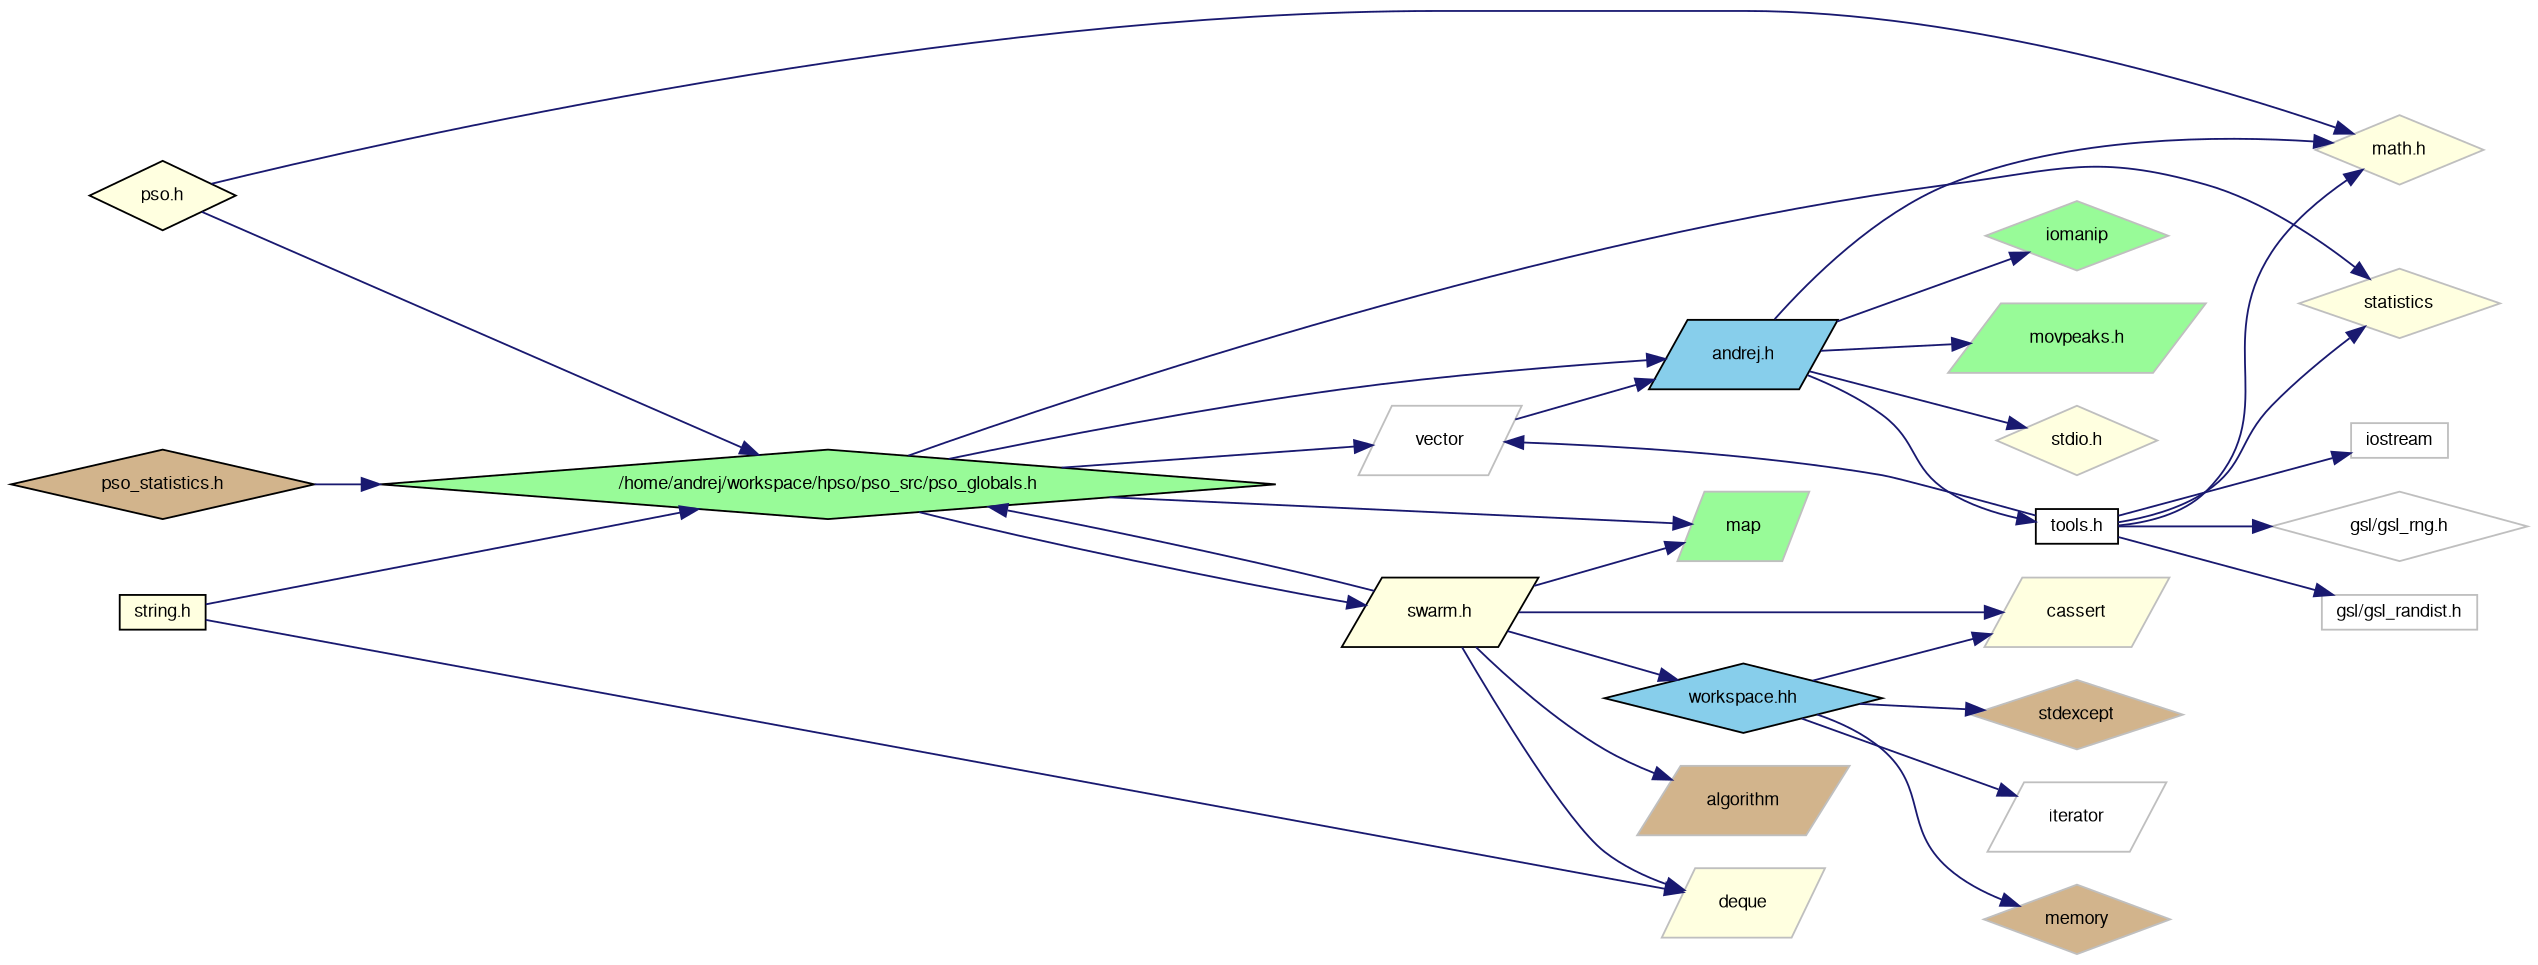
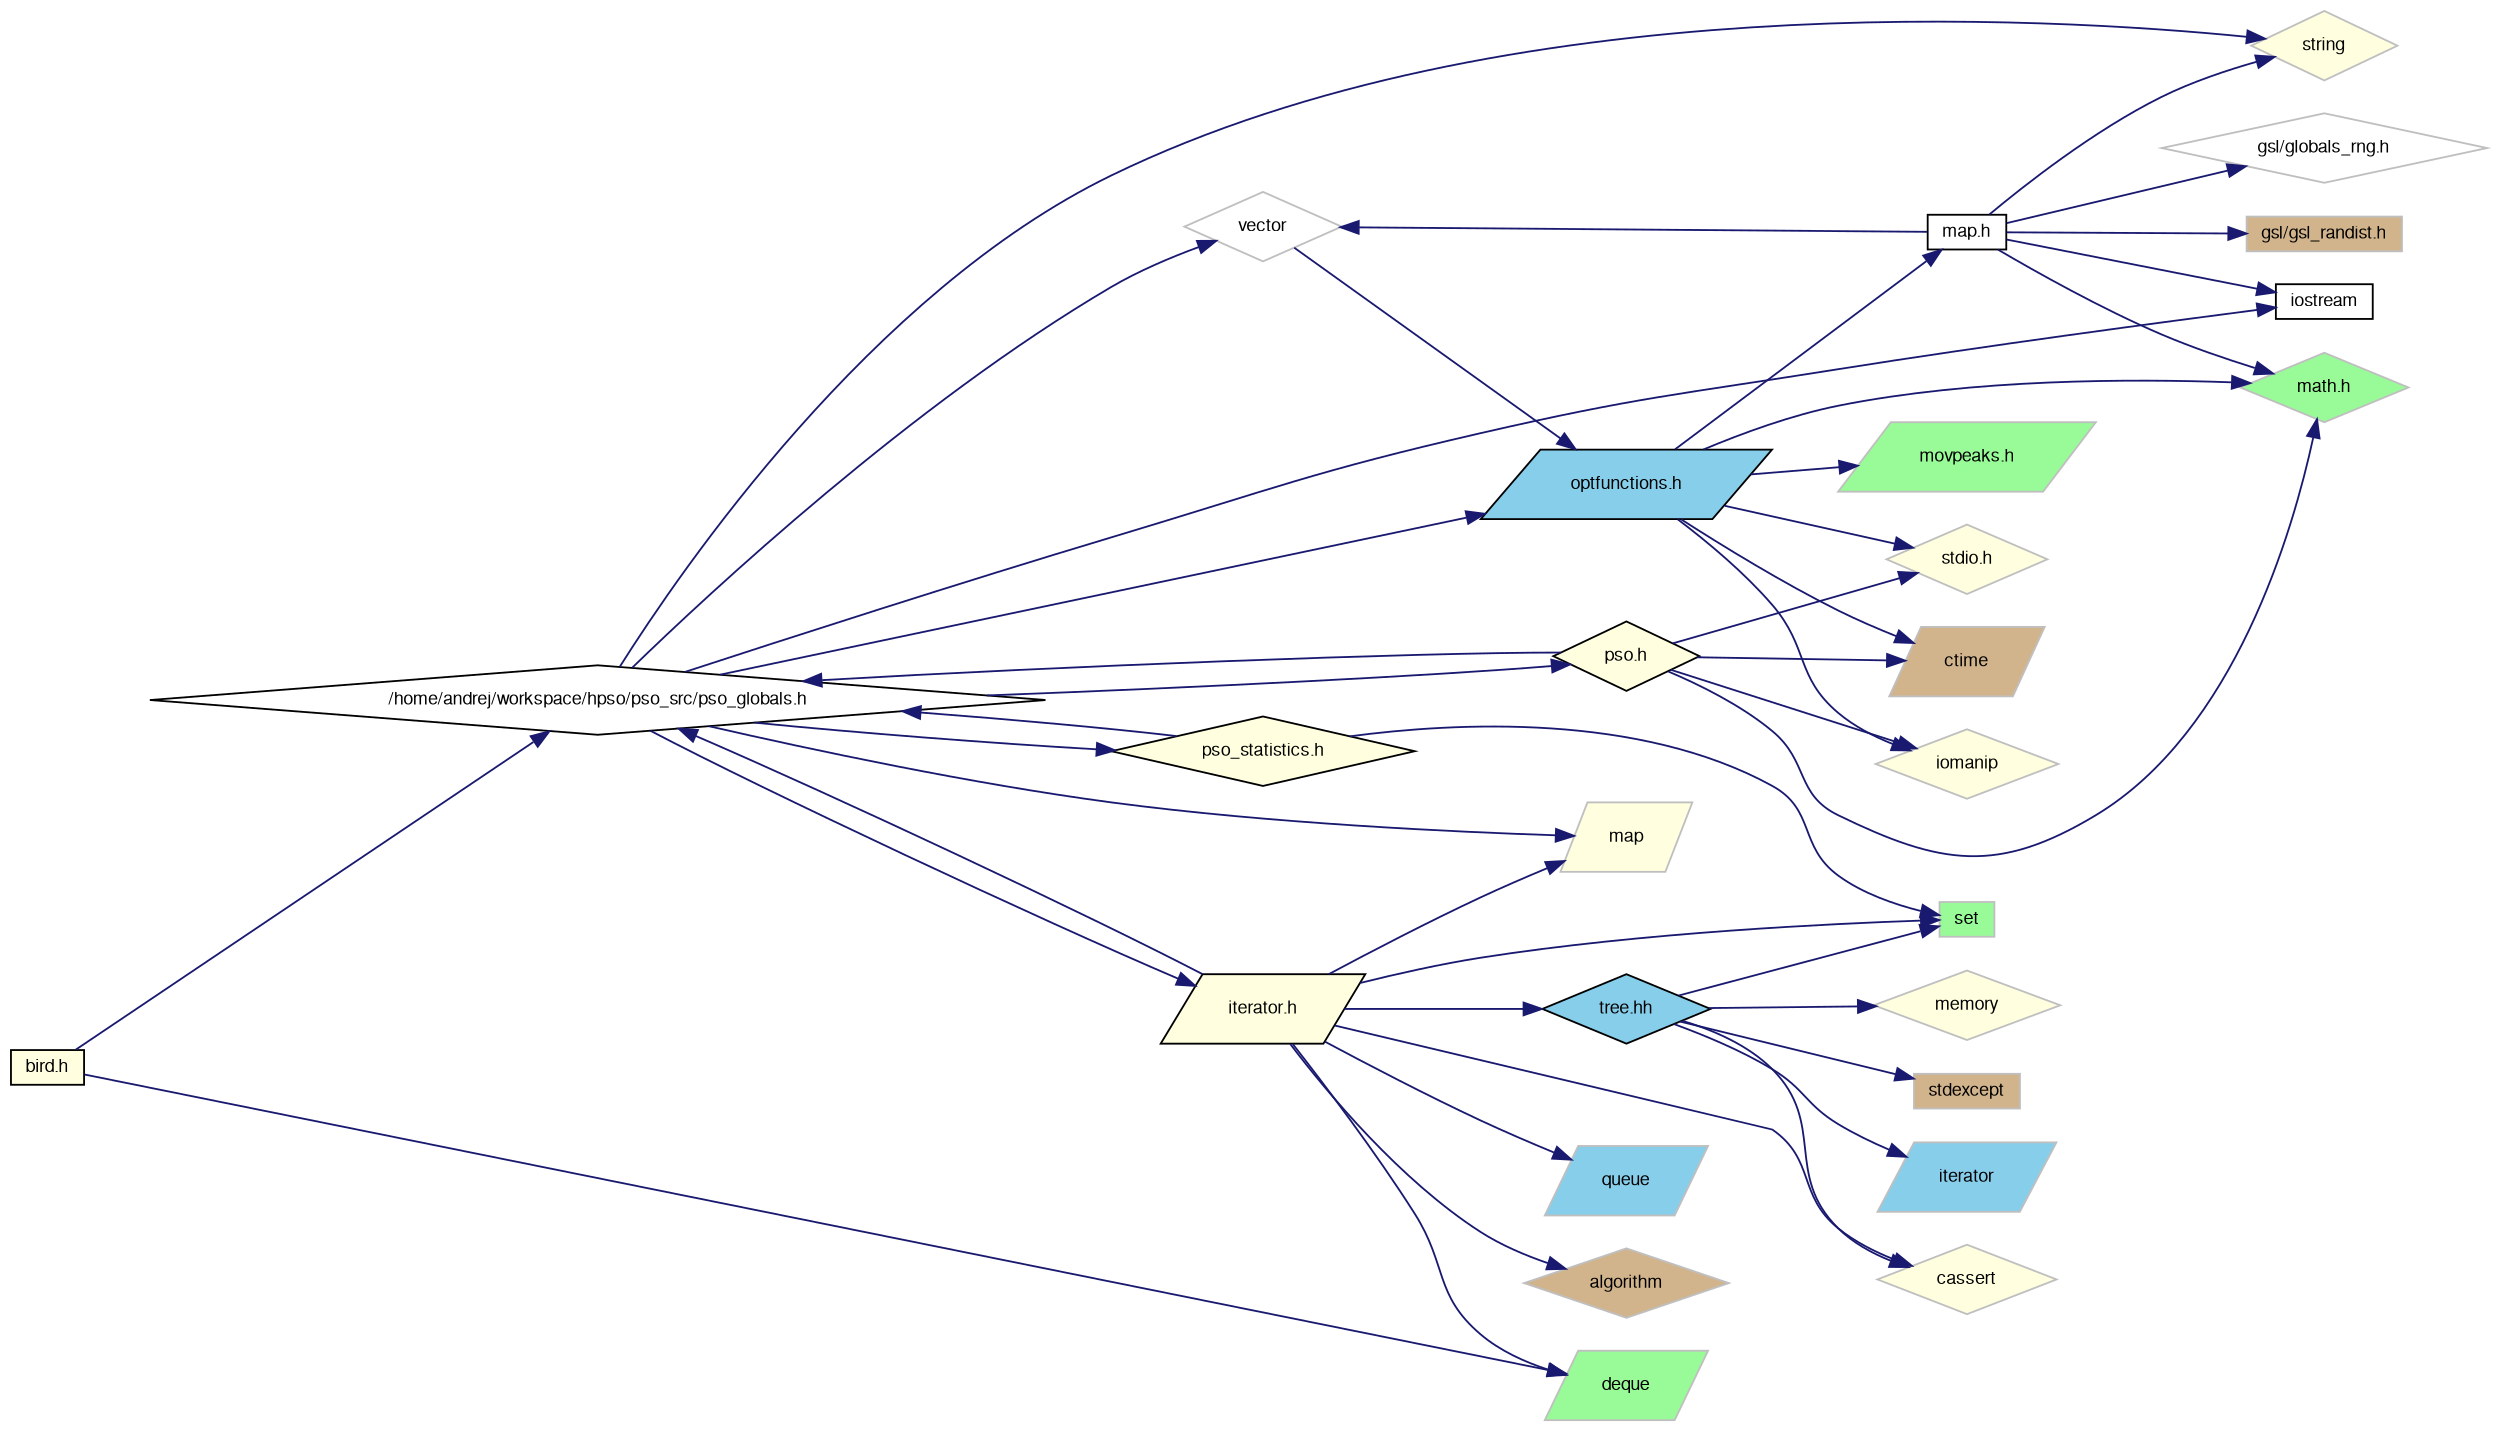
node "math.h": fillcolor lightyellow -> palegreen
node "iomanip": fillcolor palegreen -> lightyellow
node "statistics": label "statistics" -> "string"
node "andrej.h": label "andrej.h" -> "optfunctions.h"
edge "/home/andrej/workspace/hpso/pso_src/pso_globals.h" -> "iostream": added
node "vector": shape parallelogram -> diamond
node "iostream": color grey75 -> black
node "pso_statistics.h": fillcolor tan -> lightyellow
node "/home/andrej/workspace/hpso/pso_src/pso_globals.h": fillcolor palegreen -> white
node "map": fillcolor palegreen -> lightyellow
node "tools.h": label "tools.h" -> "map.h"
node "gsl/gsl_rng.h": label "gsl/gsl_rng.h" -> "gsl/globals_rng.h"
edge "pso.h" -> "stdio.h": added
node "string.h": label "string.h" -> "bird.h"
node "swarm.h": label "swarm.h" -> "iterator.h"
node "cassert": shape parallelogram -> diamond
node "gsl/gsl_randist.h": fillcolor white -> tan
node "ctime": added
edge "/home/andrej/workspace/hpso/pso_src/pso_globals.h" -> "pso.h": added
node "workspace.hh": label "workspace.hh" -> "tree.hh"
edge "pso.h" -> "iomanip": added
node "stdexcept": shape diamond -> box
edge "/home/andrej/workspace/hpso/pso_src/pso_globals.h" -> "pso_statistics.h": added
node "algorithm": shape parallelogram -> diamond
node "iterator": fillcolor white -> skyblue
node "deque": fillcolor lightyellow -> palegreen
node "set": added
node "memory": fillcolor tan -> lightyellow
node "queue": added
